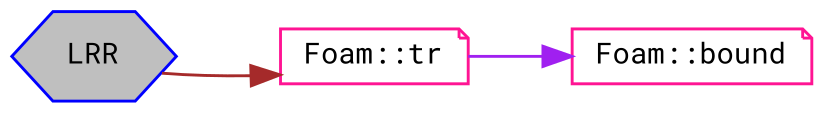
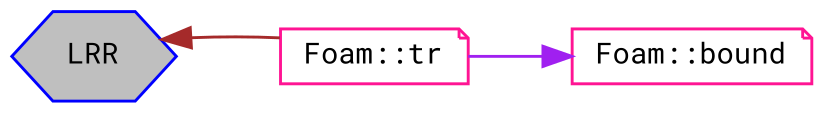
edge "LRR" -> "Foam::tr": reversed
